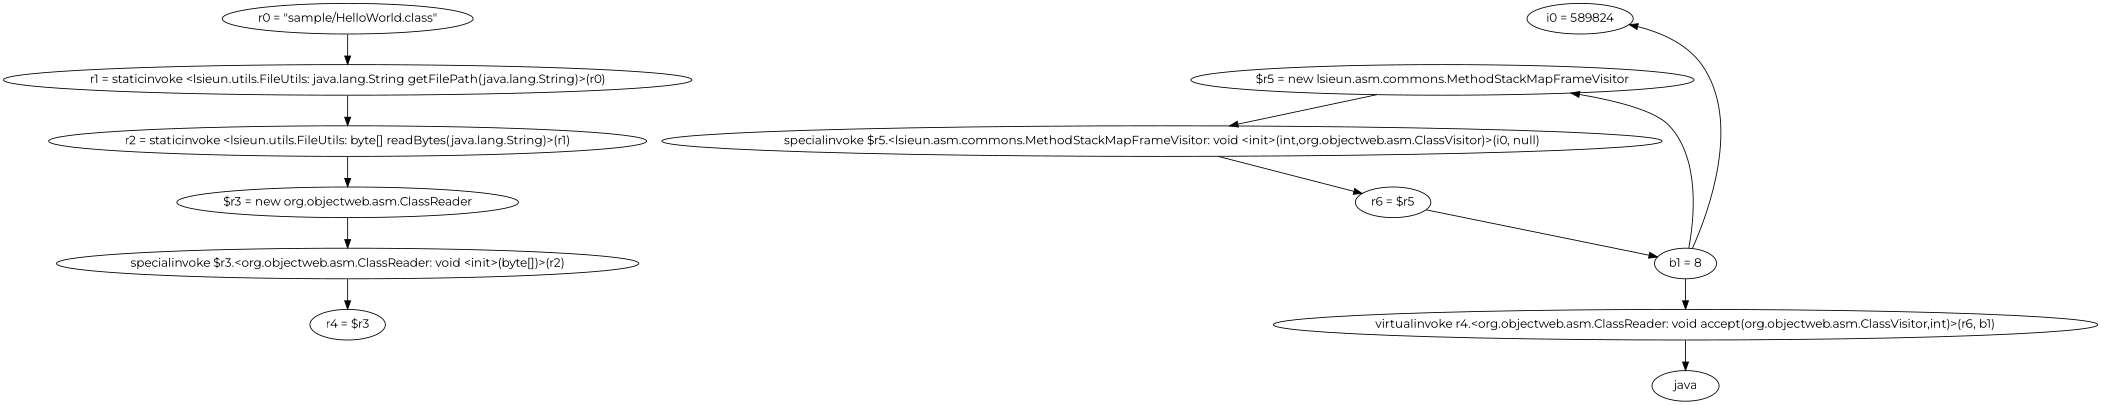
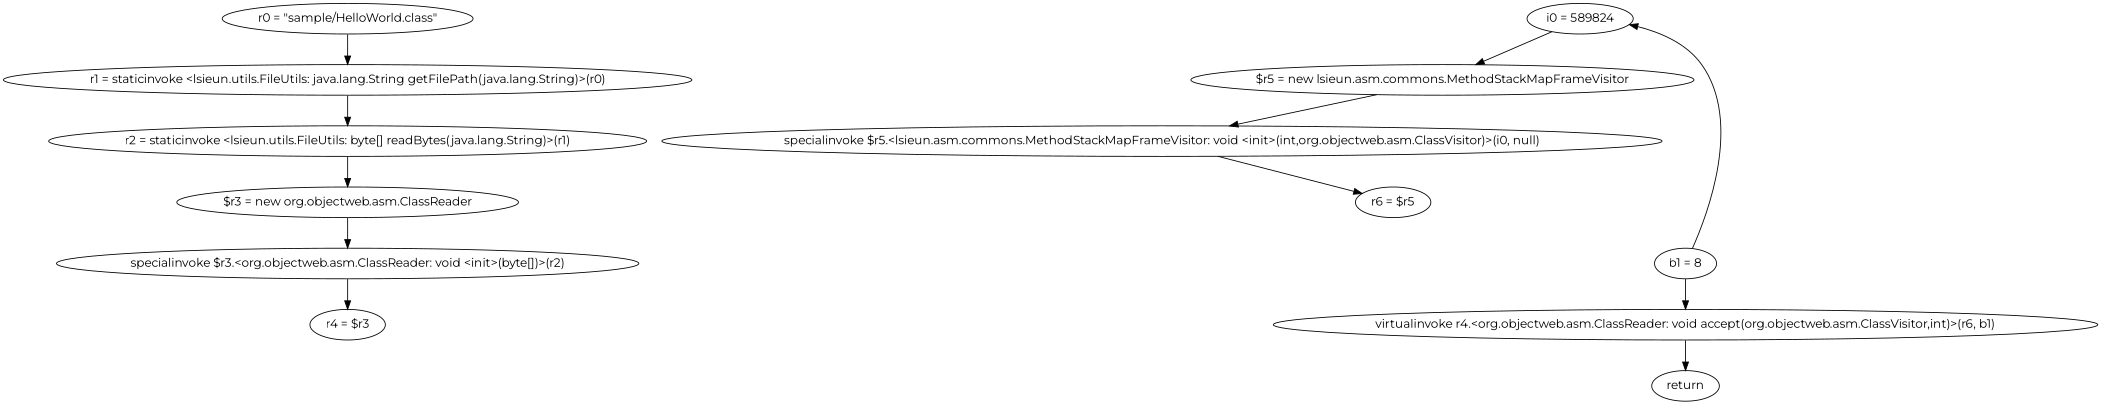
edge "b1 = 8" -> "$r5 = new lsieun.asm.commons.MethodStackMapFrameVisitor": now "i0 = 589824" -> "$r5 = new lsieun.asm.commons.MethodStackMapFrameVisitor"
edge "r6 = $r5" -> "b1 = 8": removed
node "java": label "java" -> "return"
